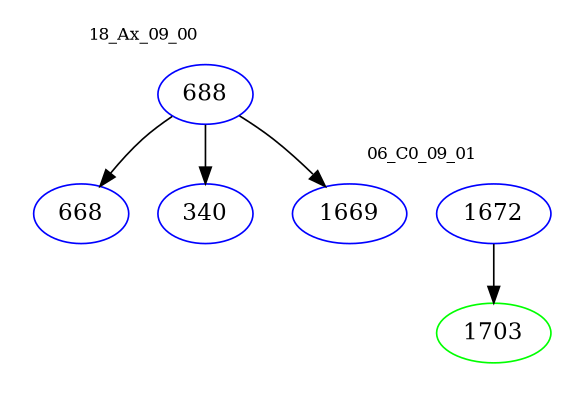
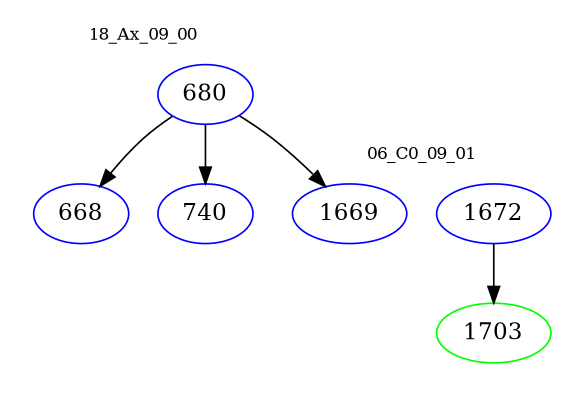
node "688": label "688" -> "680"
node "340": label "340" -> "740"
